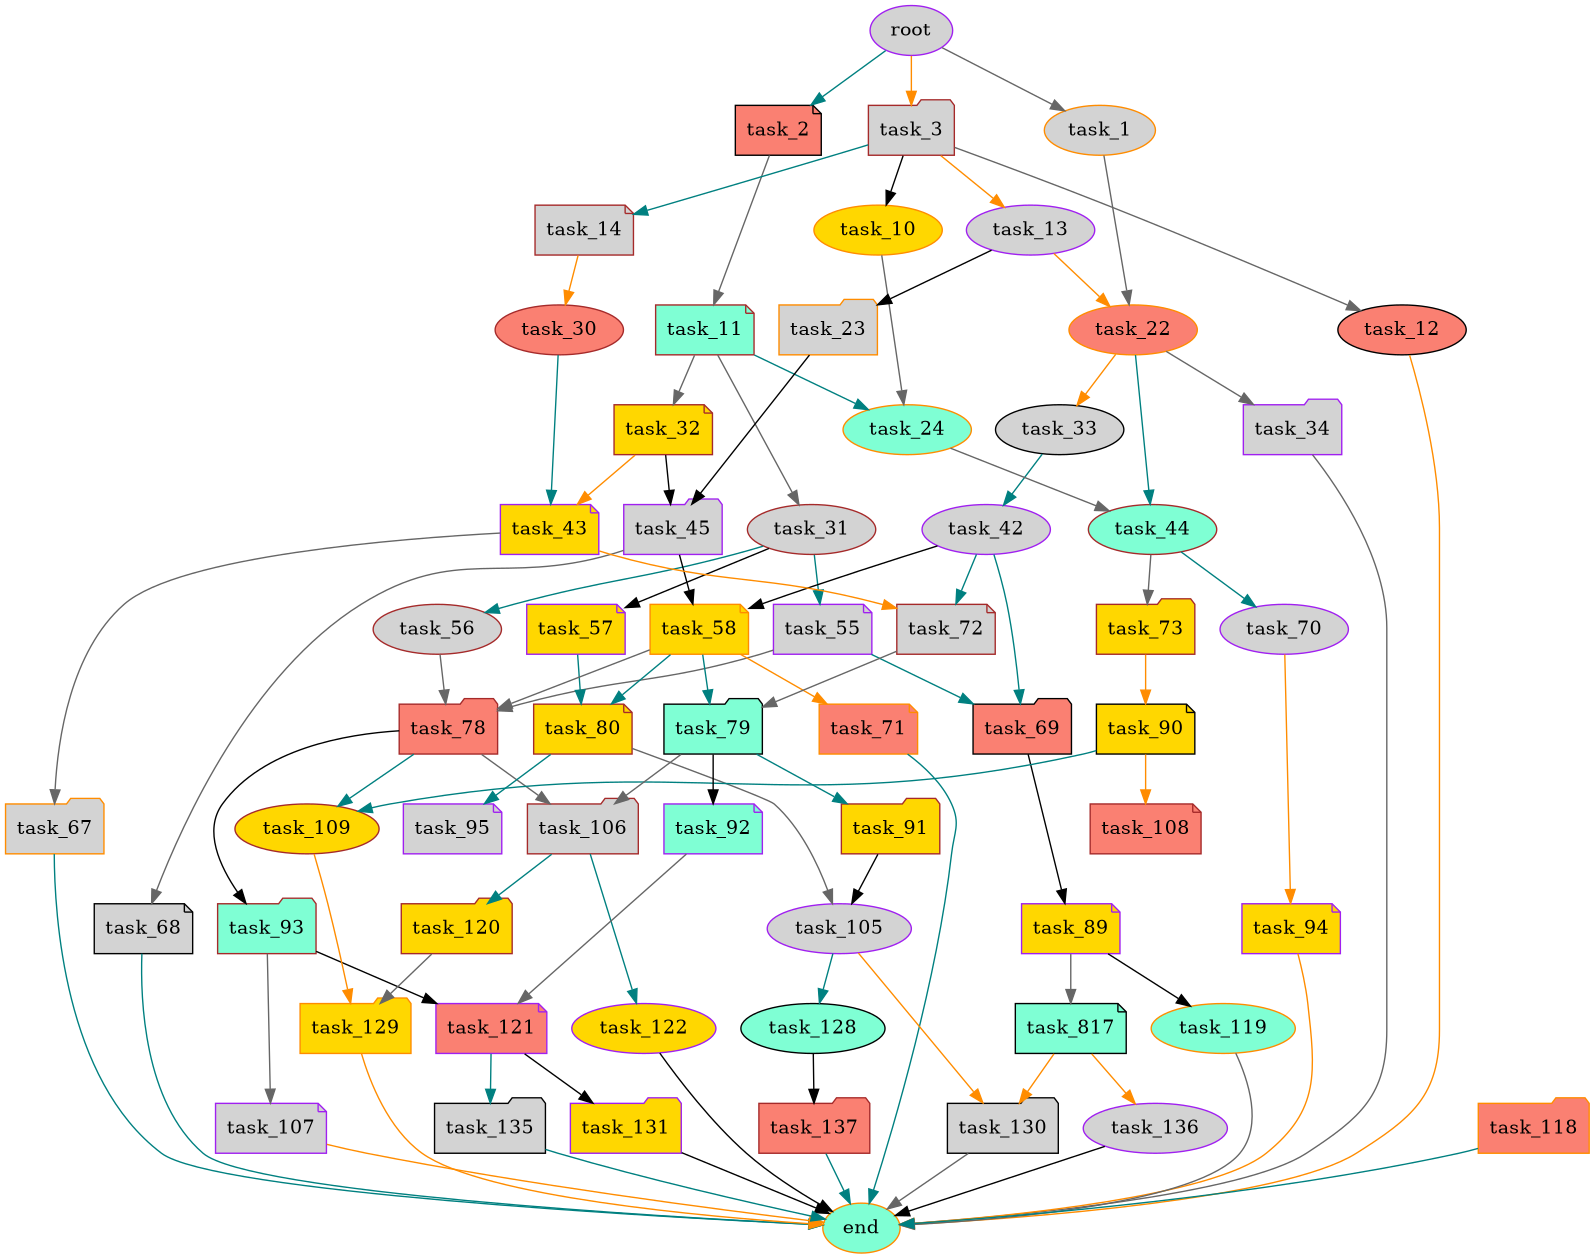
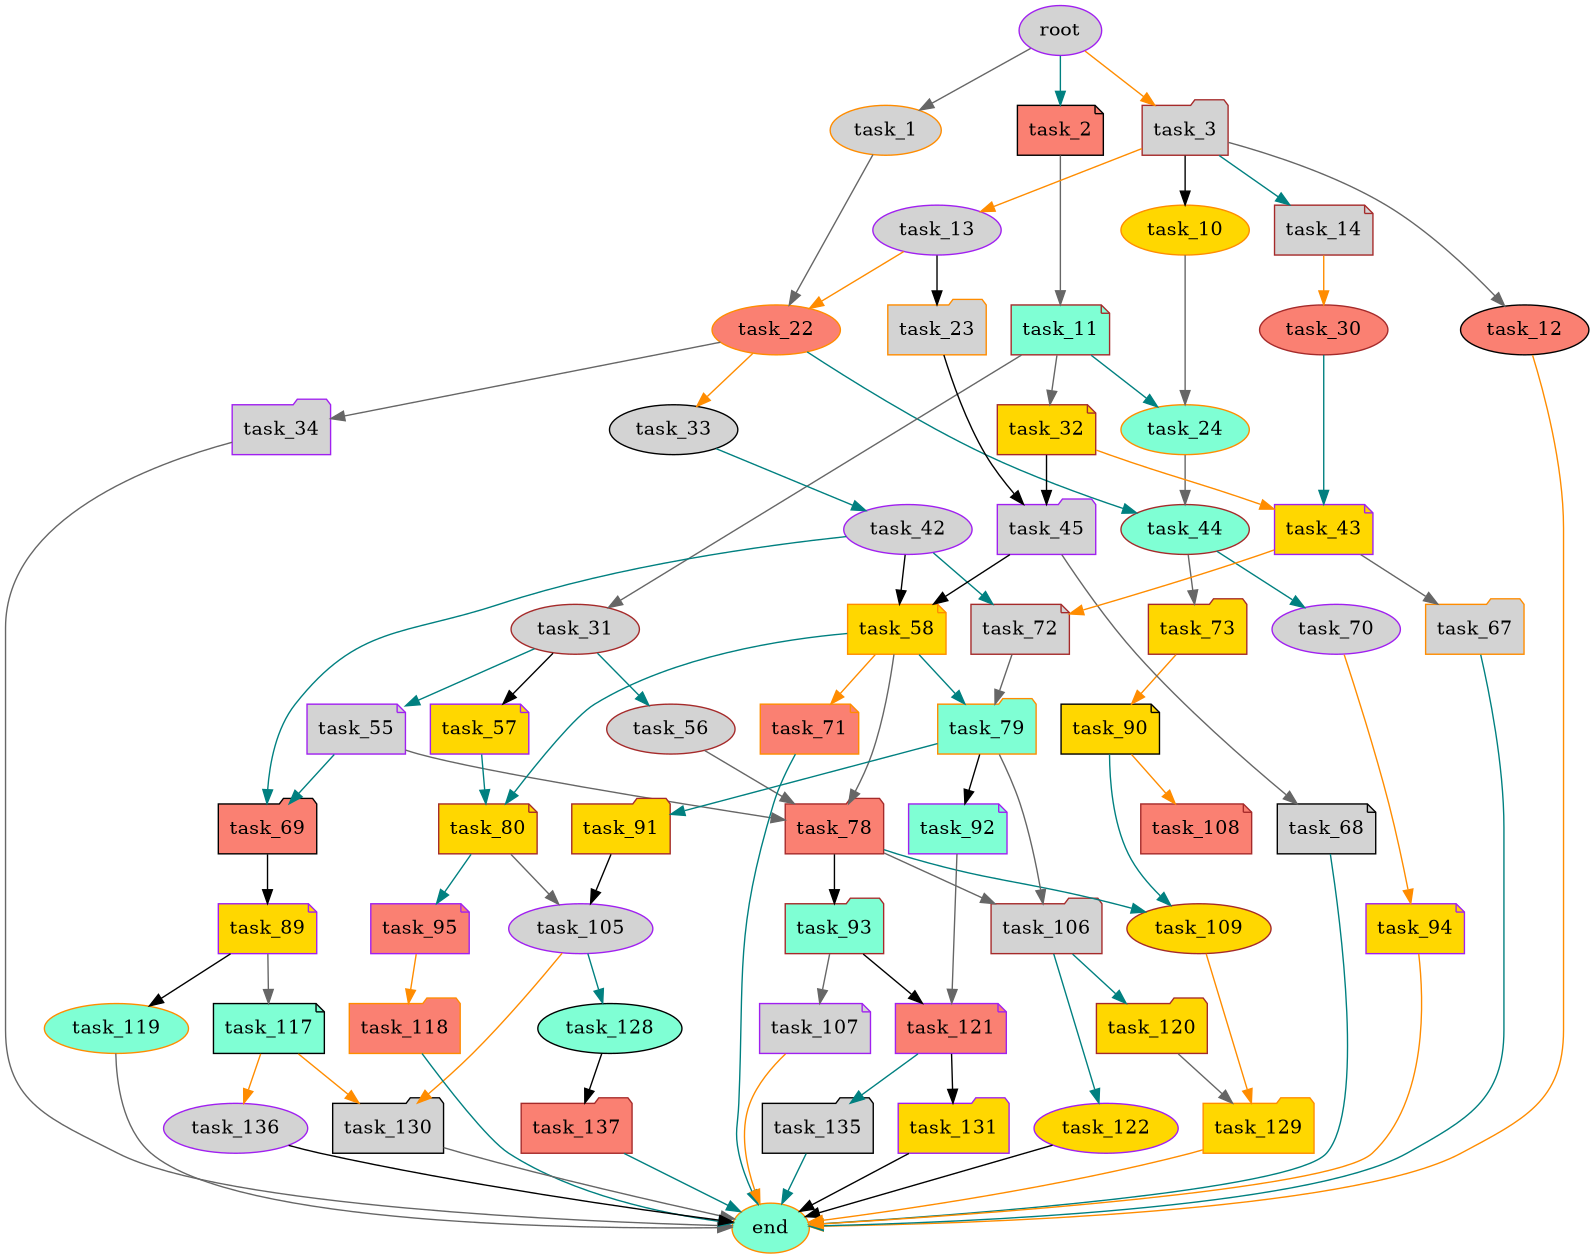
node "task_79": color black -> darkorange
node "task_95": fillcolor lightgrey -> salmon
edge "task_95" -> "task_118": added
node "task_817": label "task_817" -> "task_117"
